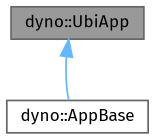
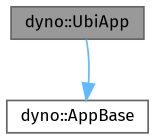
edge "dyno::AppBase" -> "dyno::UbiApp": reversed
